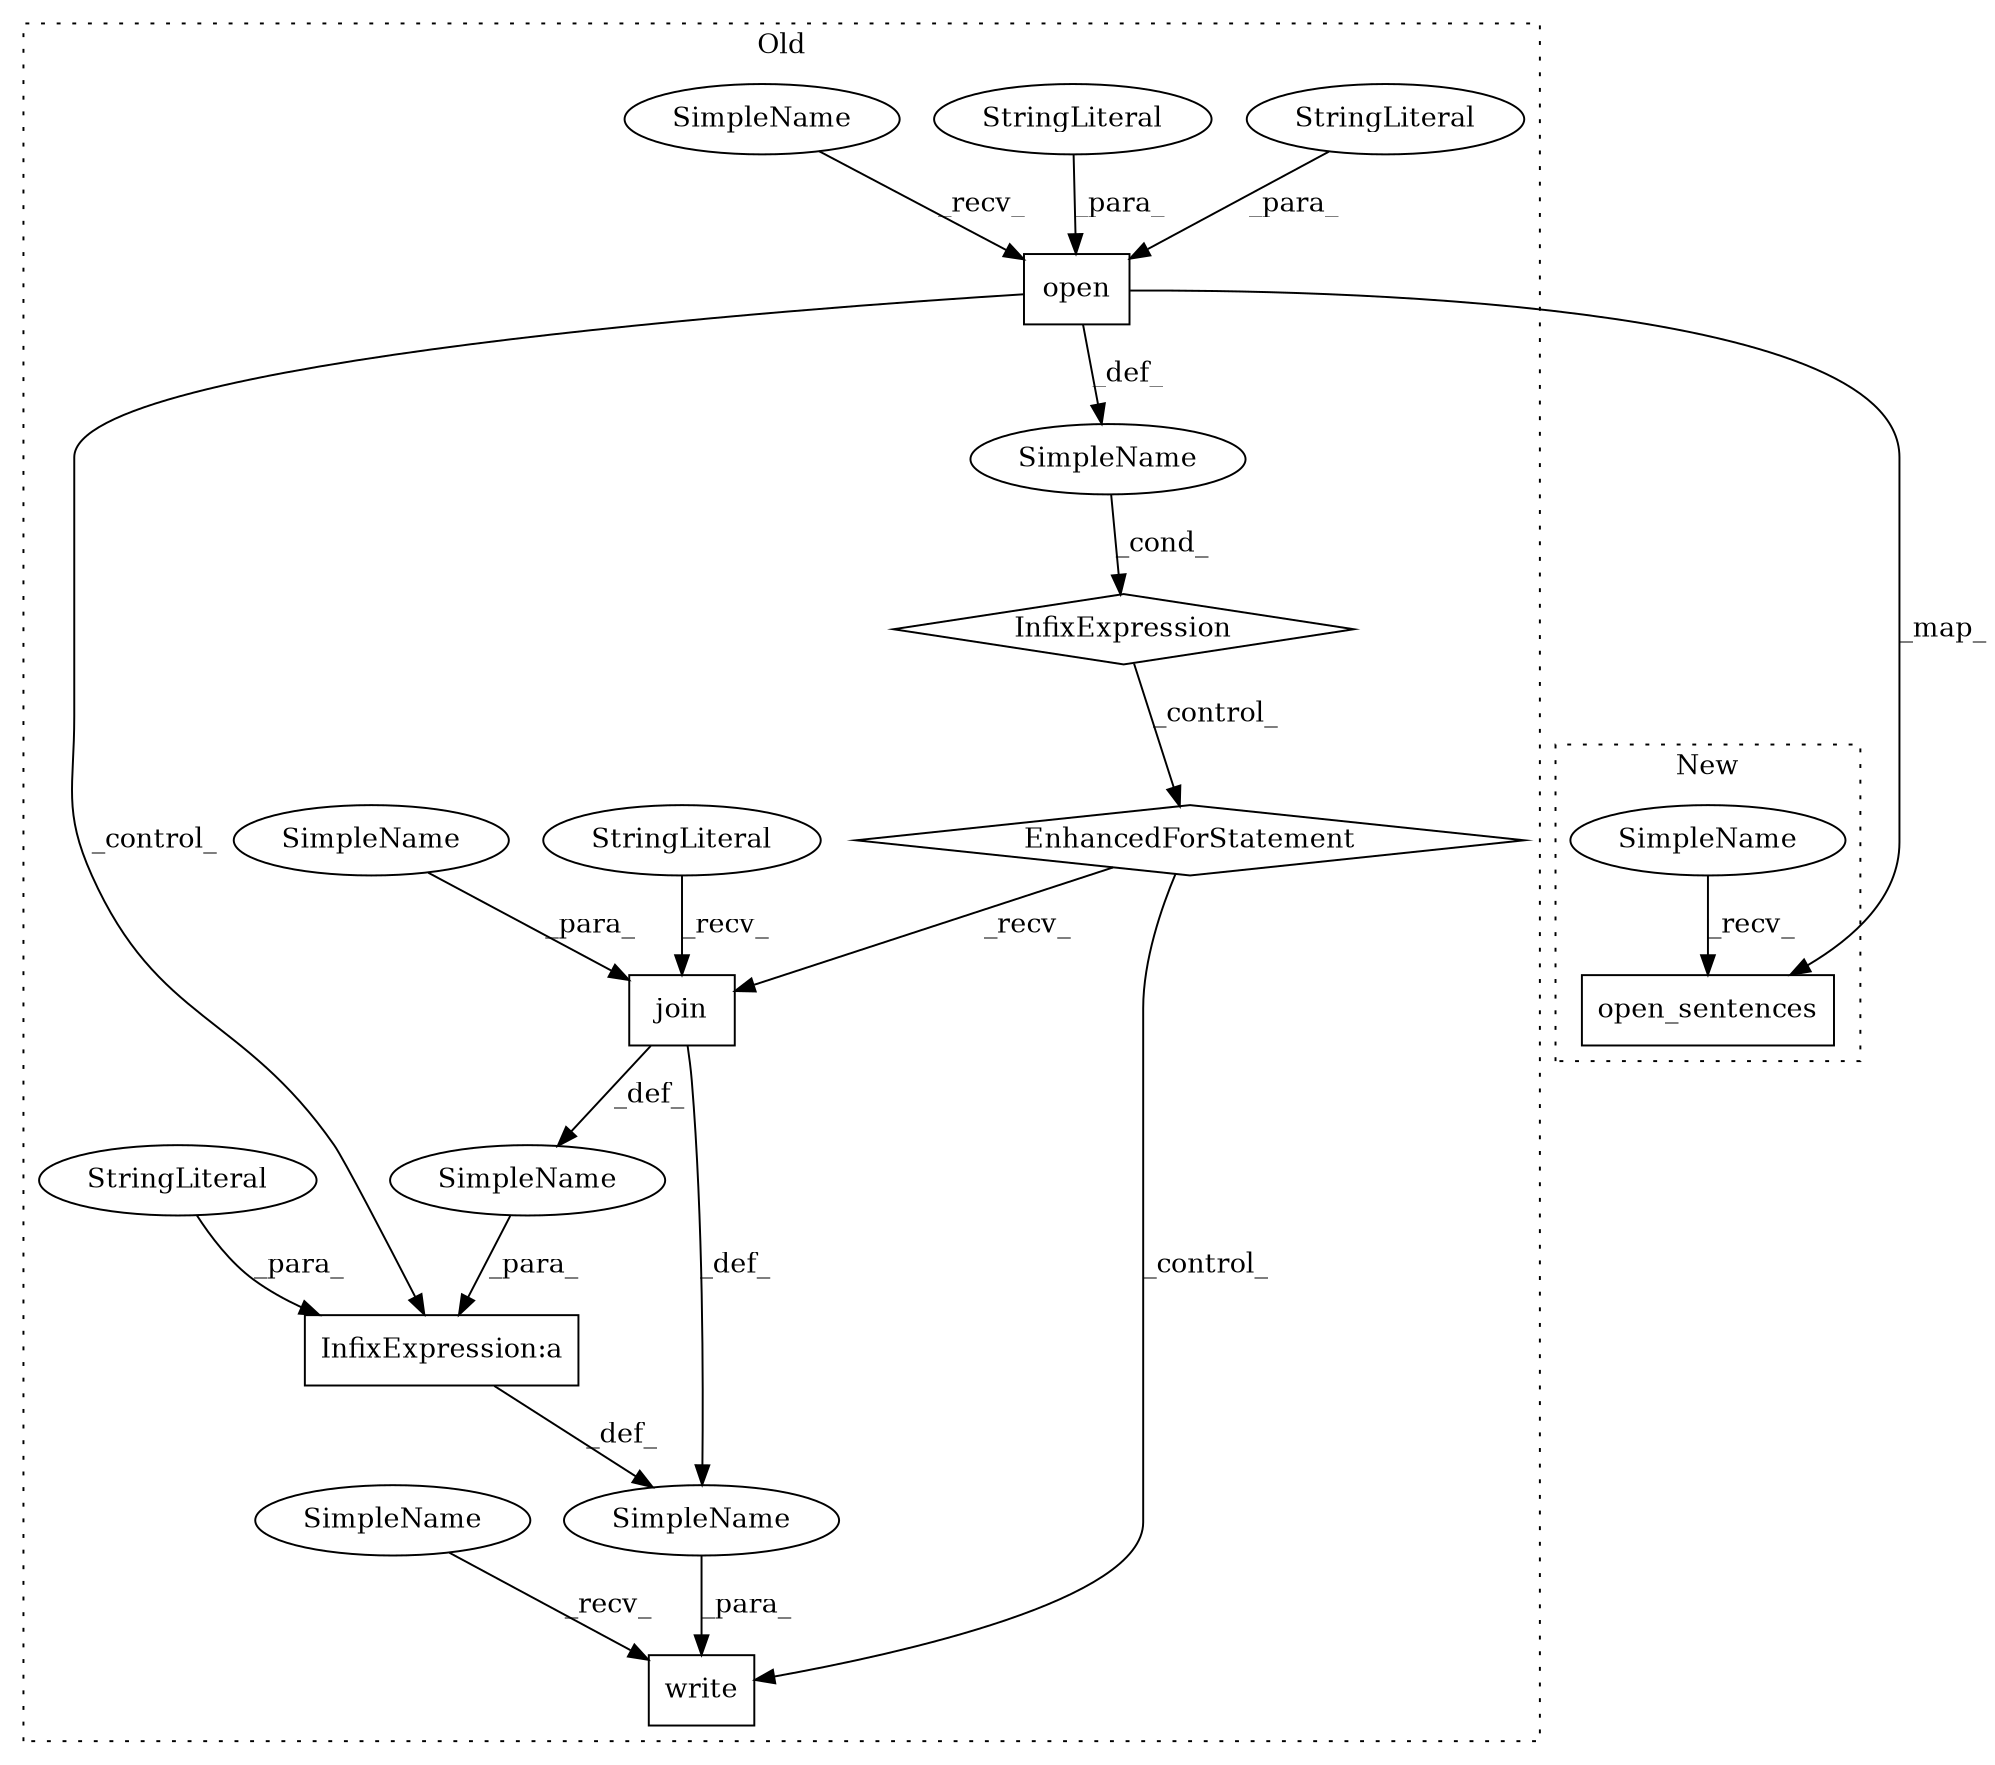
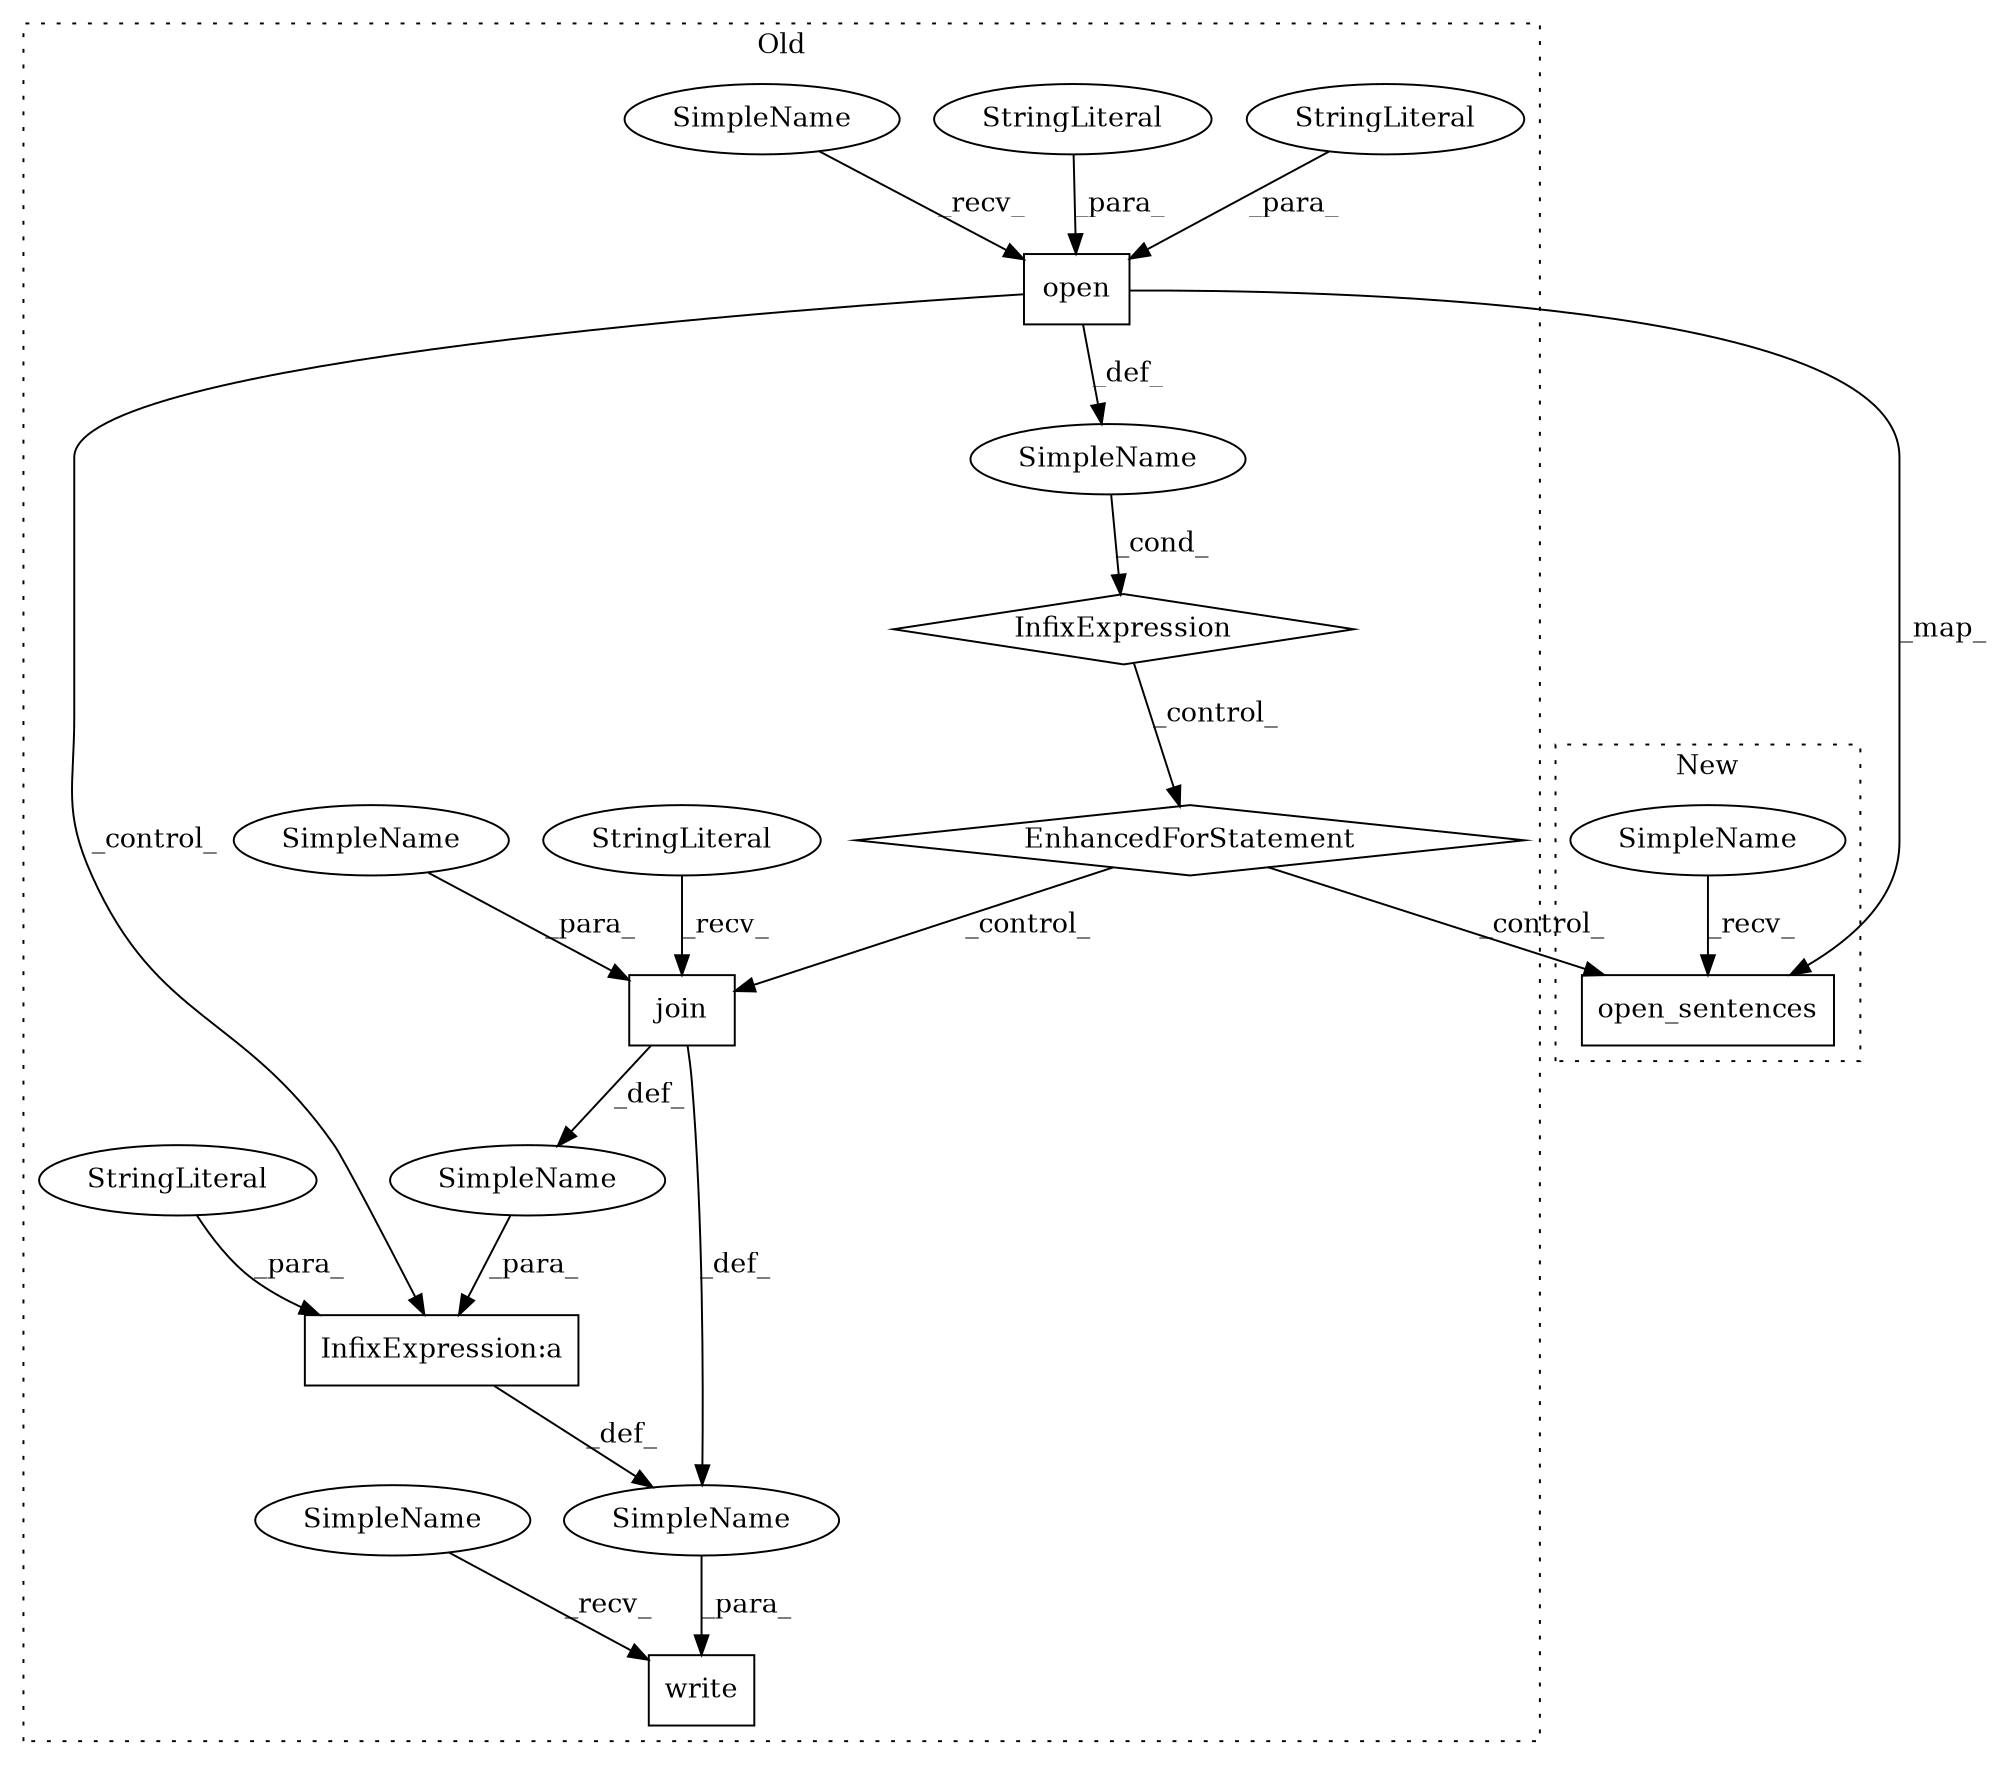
edge "EnhancedForStatement" -> "join": label "_recv_" -> "_control_"
edge "EnhancedForStatement" -> "write": now "EnhancedForStatement" -> "open_sentences"
